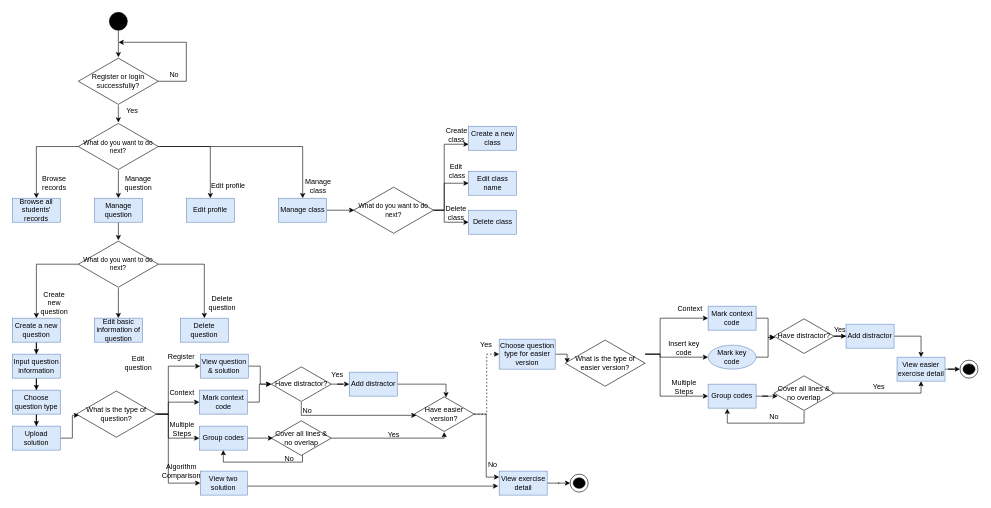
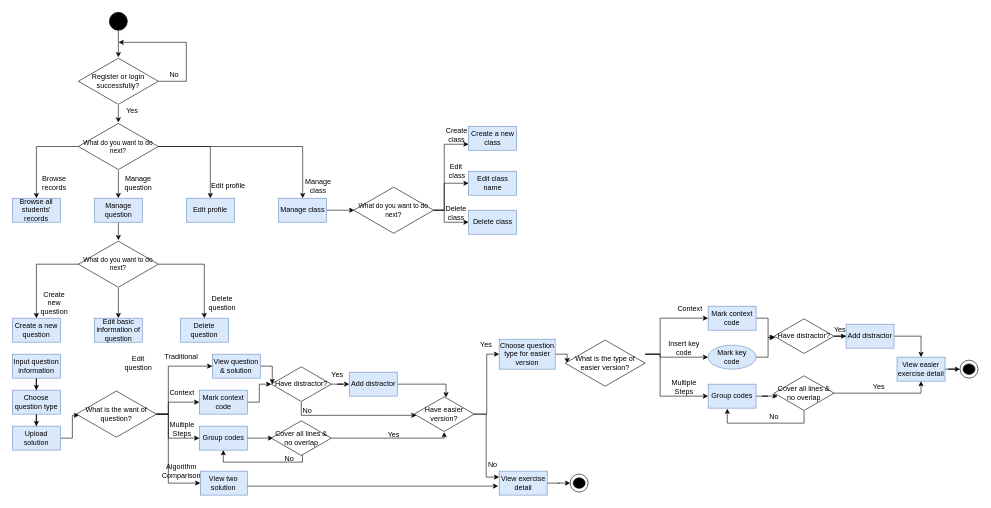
edge "Create a new question" -> "Input question information": removed
node "Register": label "Register" -> "Traditional"
node "View question & solution": moved (224, 366) -> (236, 366)
edge "Have easier version?" -> "Choose question type for easier version": style dashed -> solid
node "What is the type of question?": label "What is the type of question?" -> "What is the want of question?"
